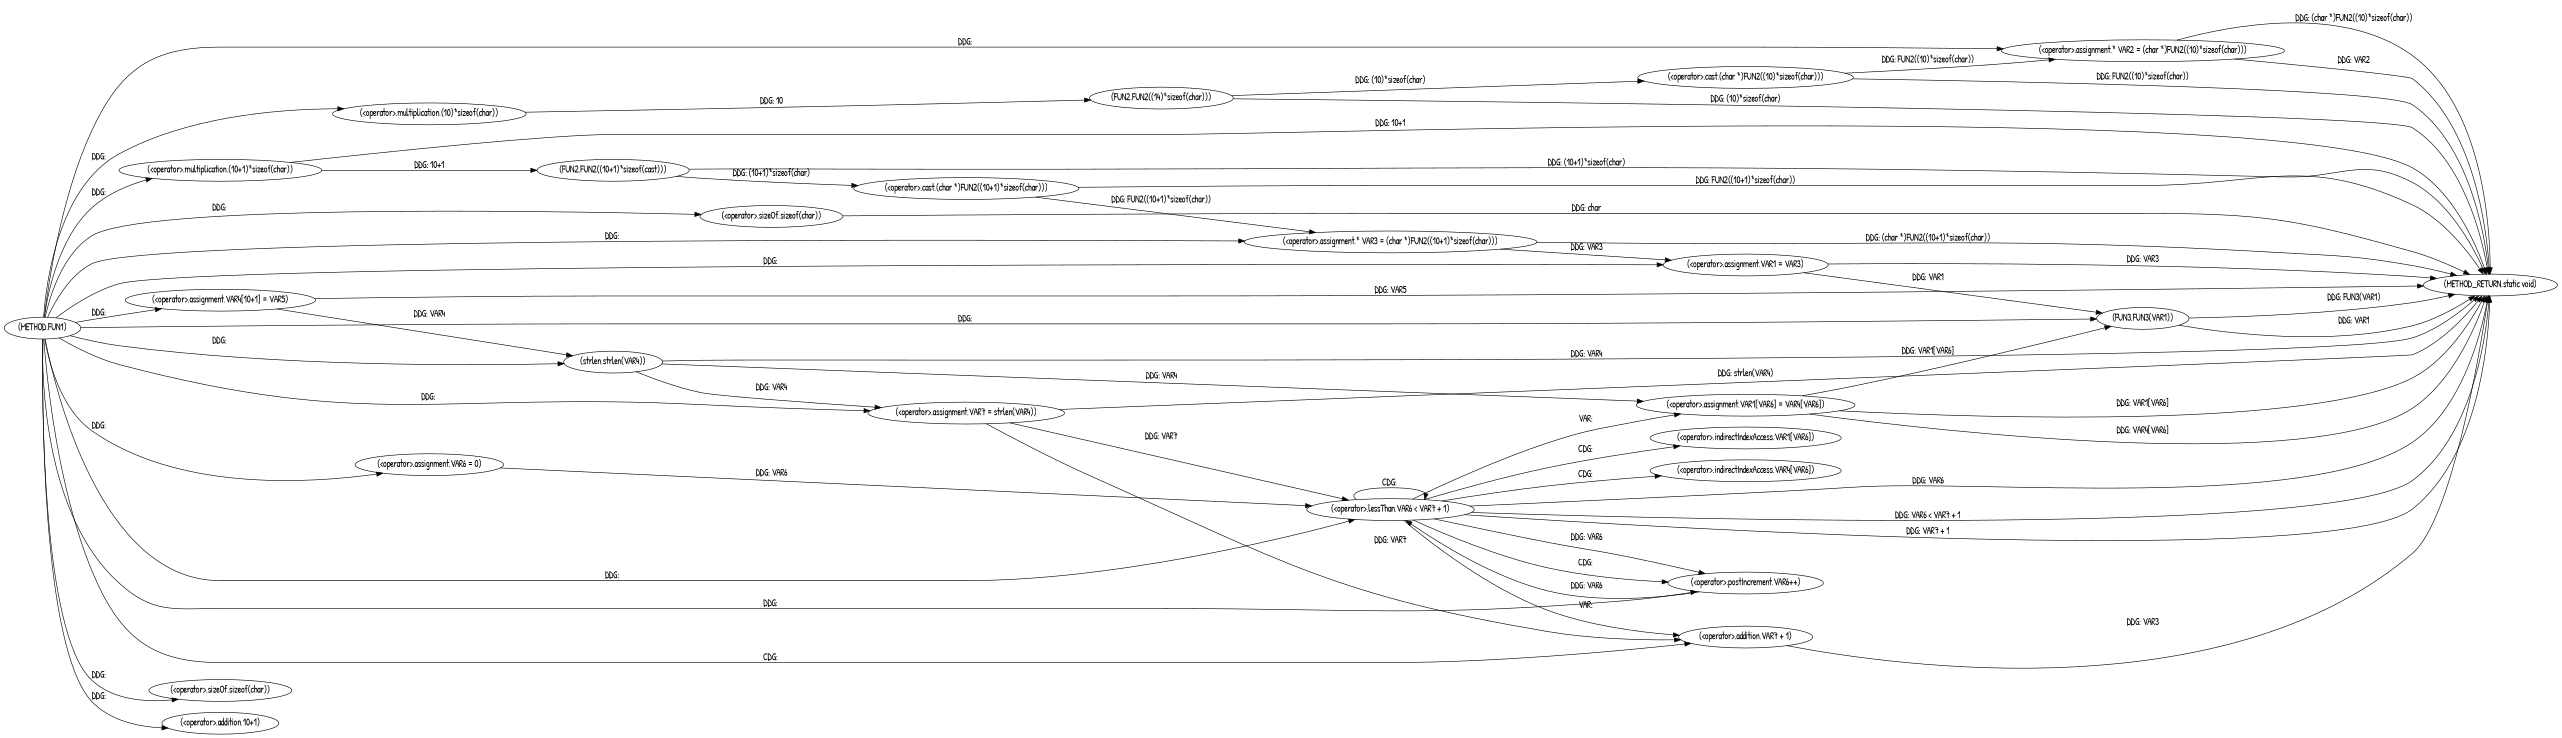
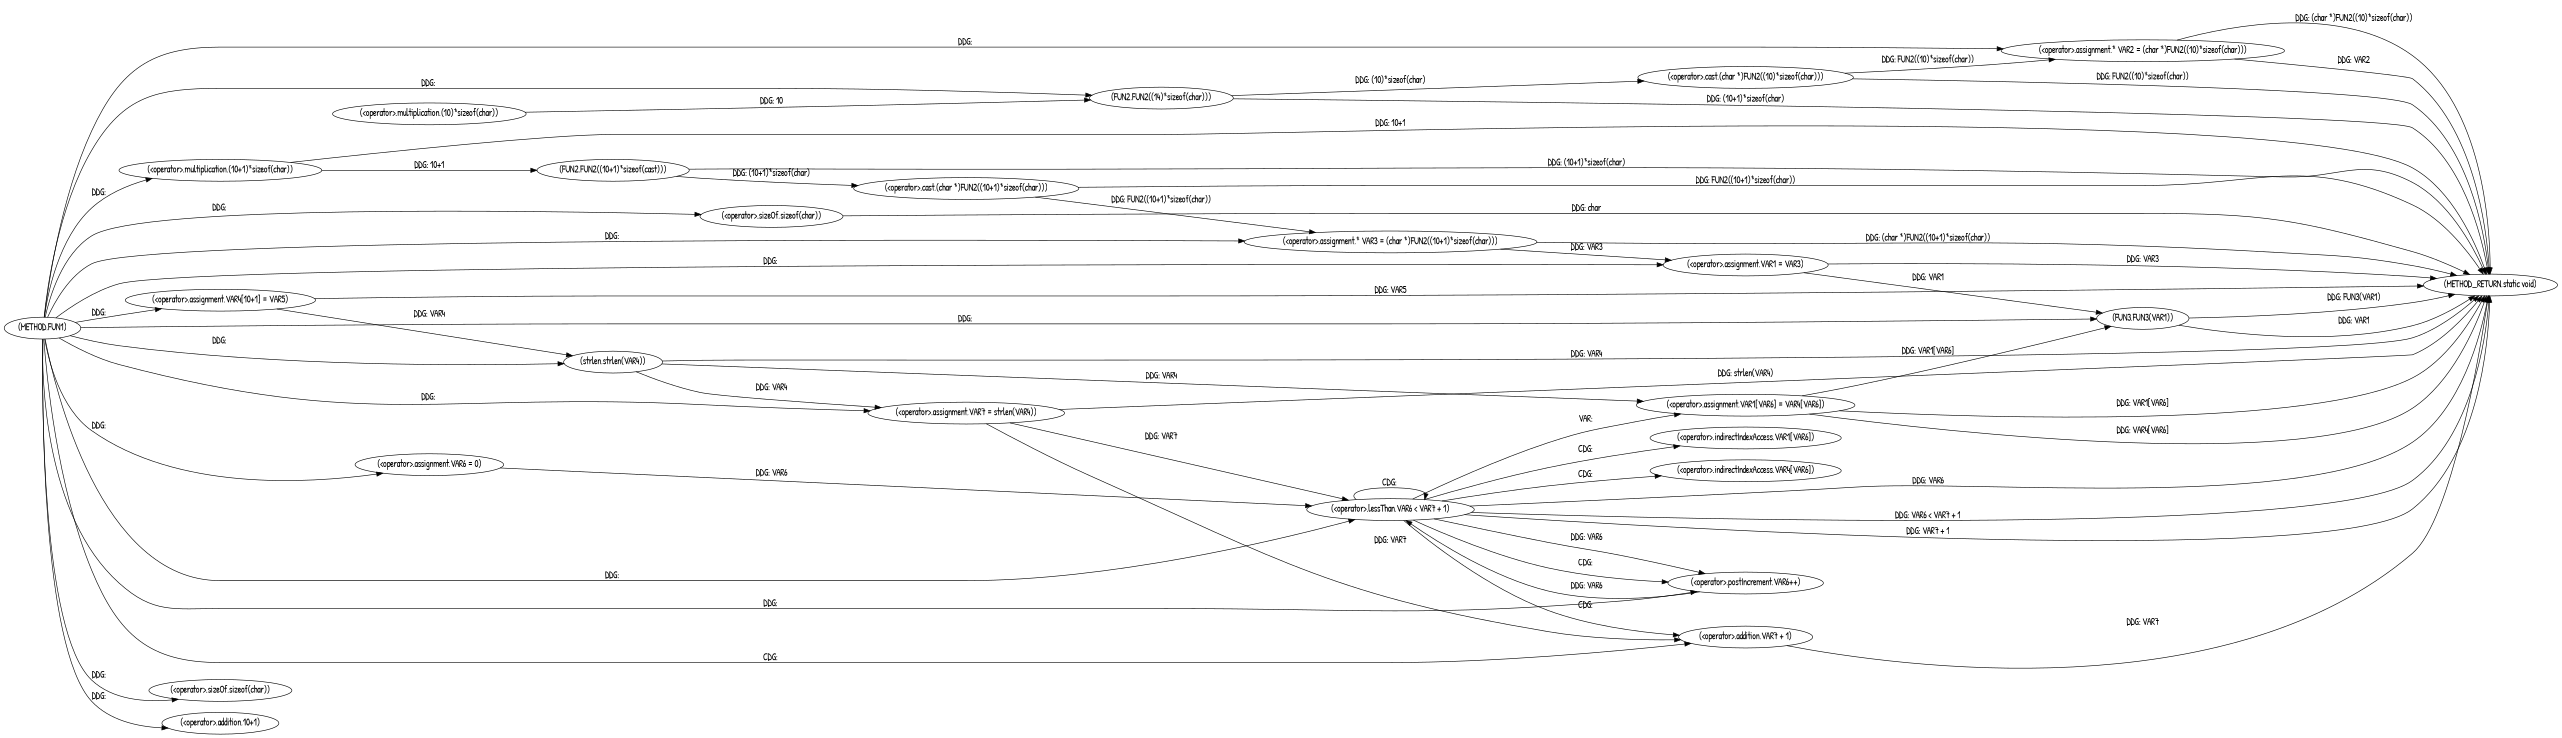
edge "(FUN2,FUN2((14)*sizeof(char)))" -> "(METHOD_RETURN,static void)": label "DDG: (10)*sizeof(char)" -> "DDG: (10+1)*sizeof(char)"
edge "(METHOD,FUN1)" -> "(<operator>.multiplication,(10)*sizeof(char))": now "(METHOD,FUN1)" -> "(FUN2,FUN2((14)*sizeof(char)))"
edge "(<operator>.lessThan,VAR6 < VAR7 + 1)" -> "(<operator>.addition,VAR7 + 1)": label "VAR: " -> "CDG: "
edge "(<operator>.addition,VAR7 + 1)" -> "(METHOD_RETURN,static void)": label "DDG: VAR3" -> "DDG: VAR7"
